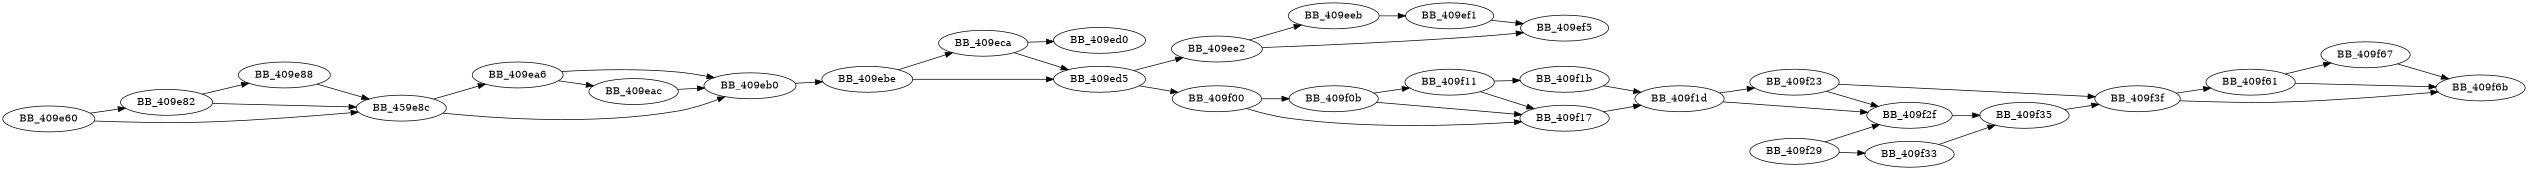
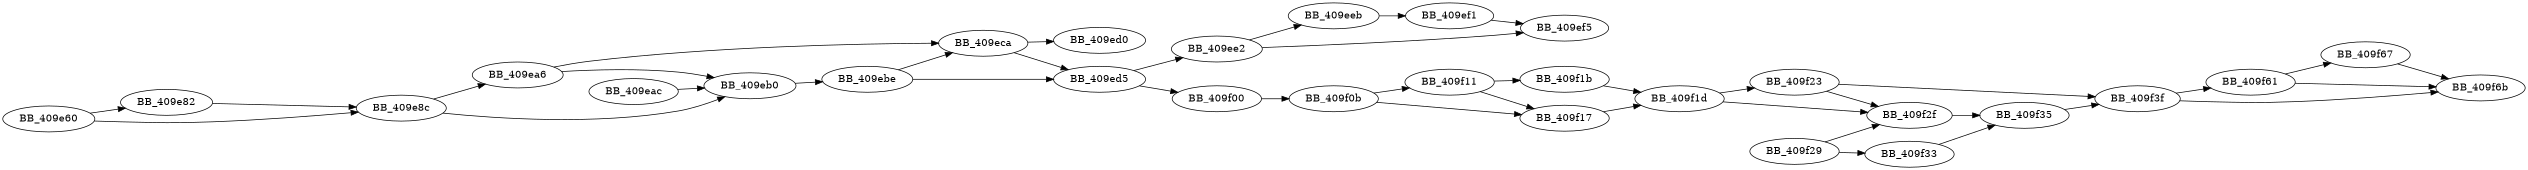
node "BB_409e88": removed
edge "BB_409ea6" -> "BB_409eac": now "BB_409ea6" -> "BB_409eca"
node "BB_459e8c": label "BB_459e8c" -> "BB_409e8c"
edge "BB_409f00" -> "BB_409f17": removed
